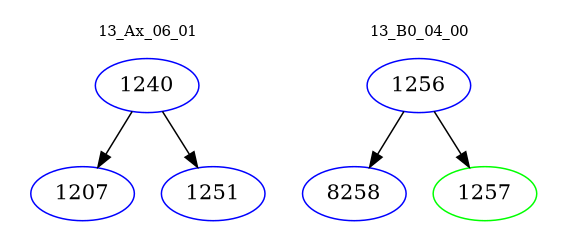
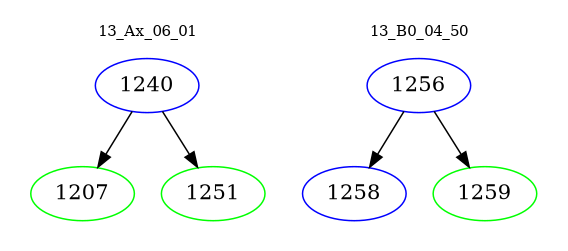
cluster "13_B0_04_00": label "13_B0_04_00" -> "13_B0_04_50"
node "1207": color blue -> green
node "1251": color blue -> green
node "8258": label "8258" -> "1258"
node "1257": label "1257" -> "1259"
